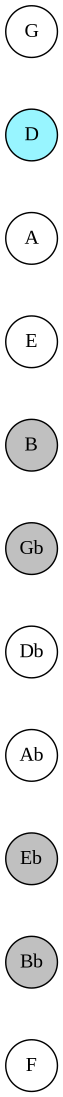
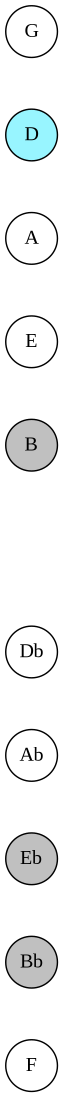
node "Gb": removed
